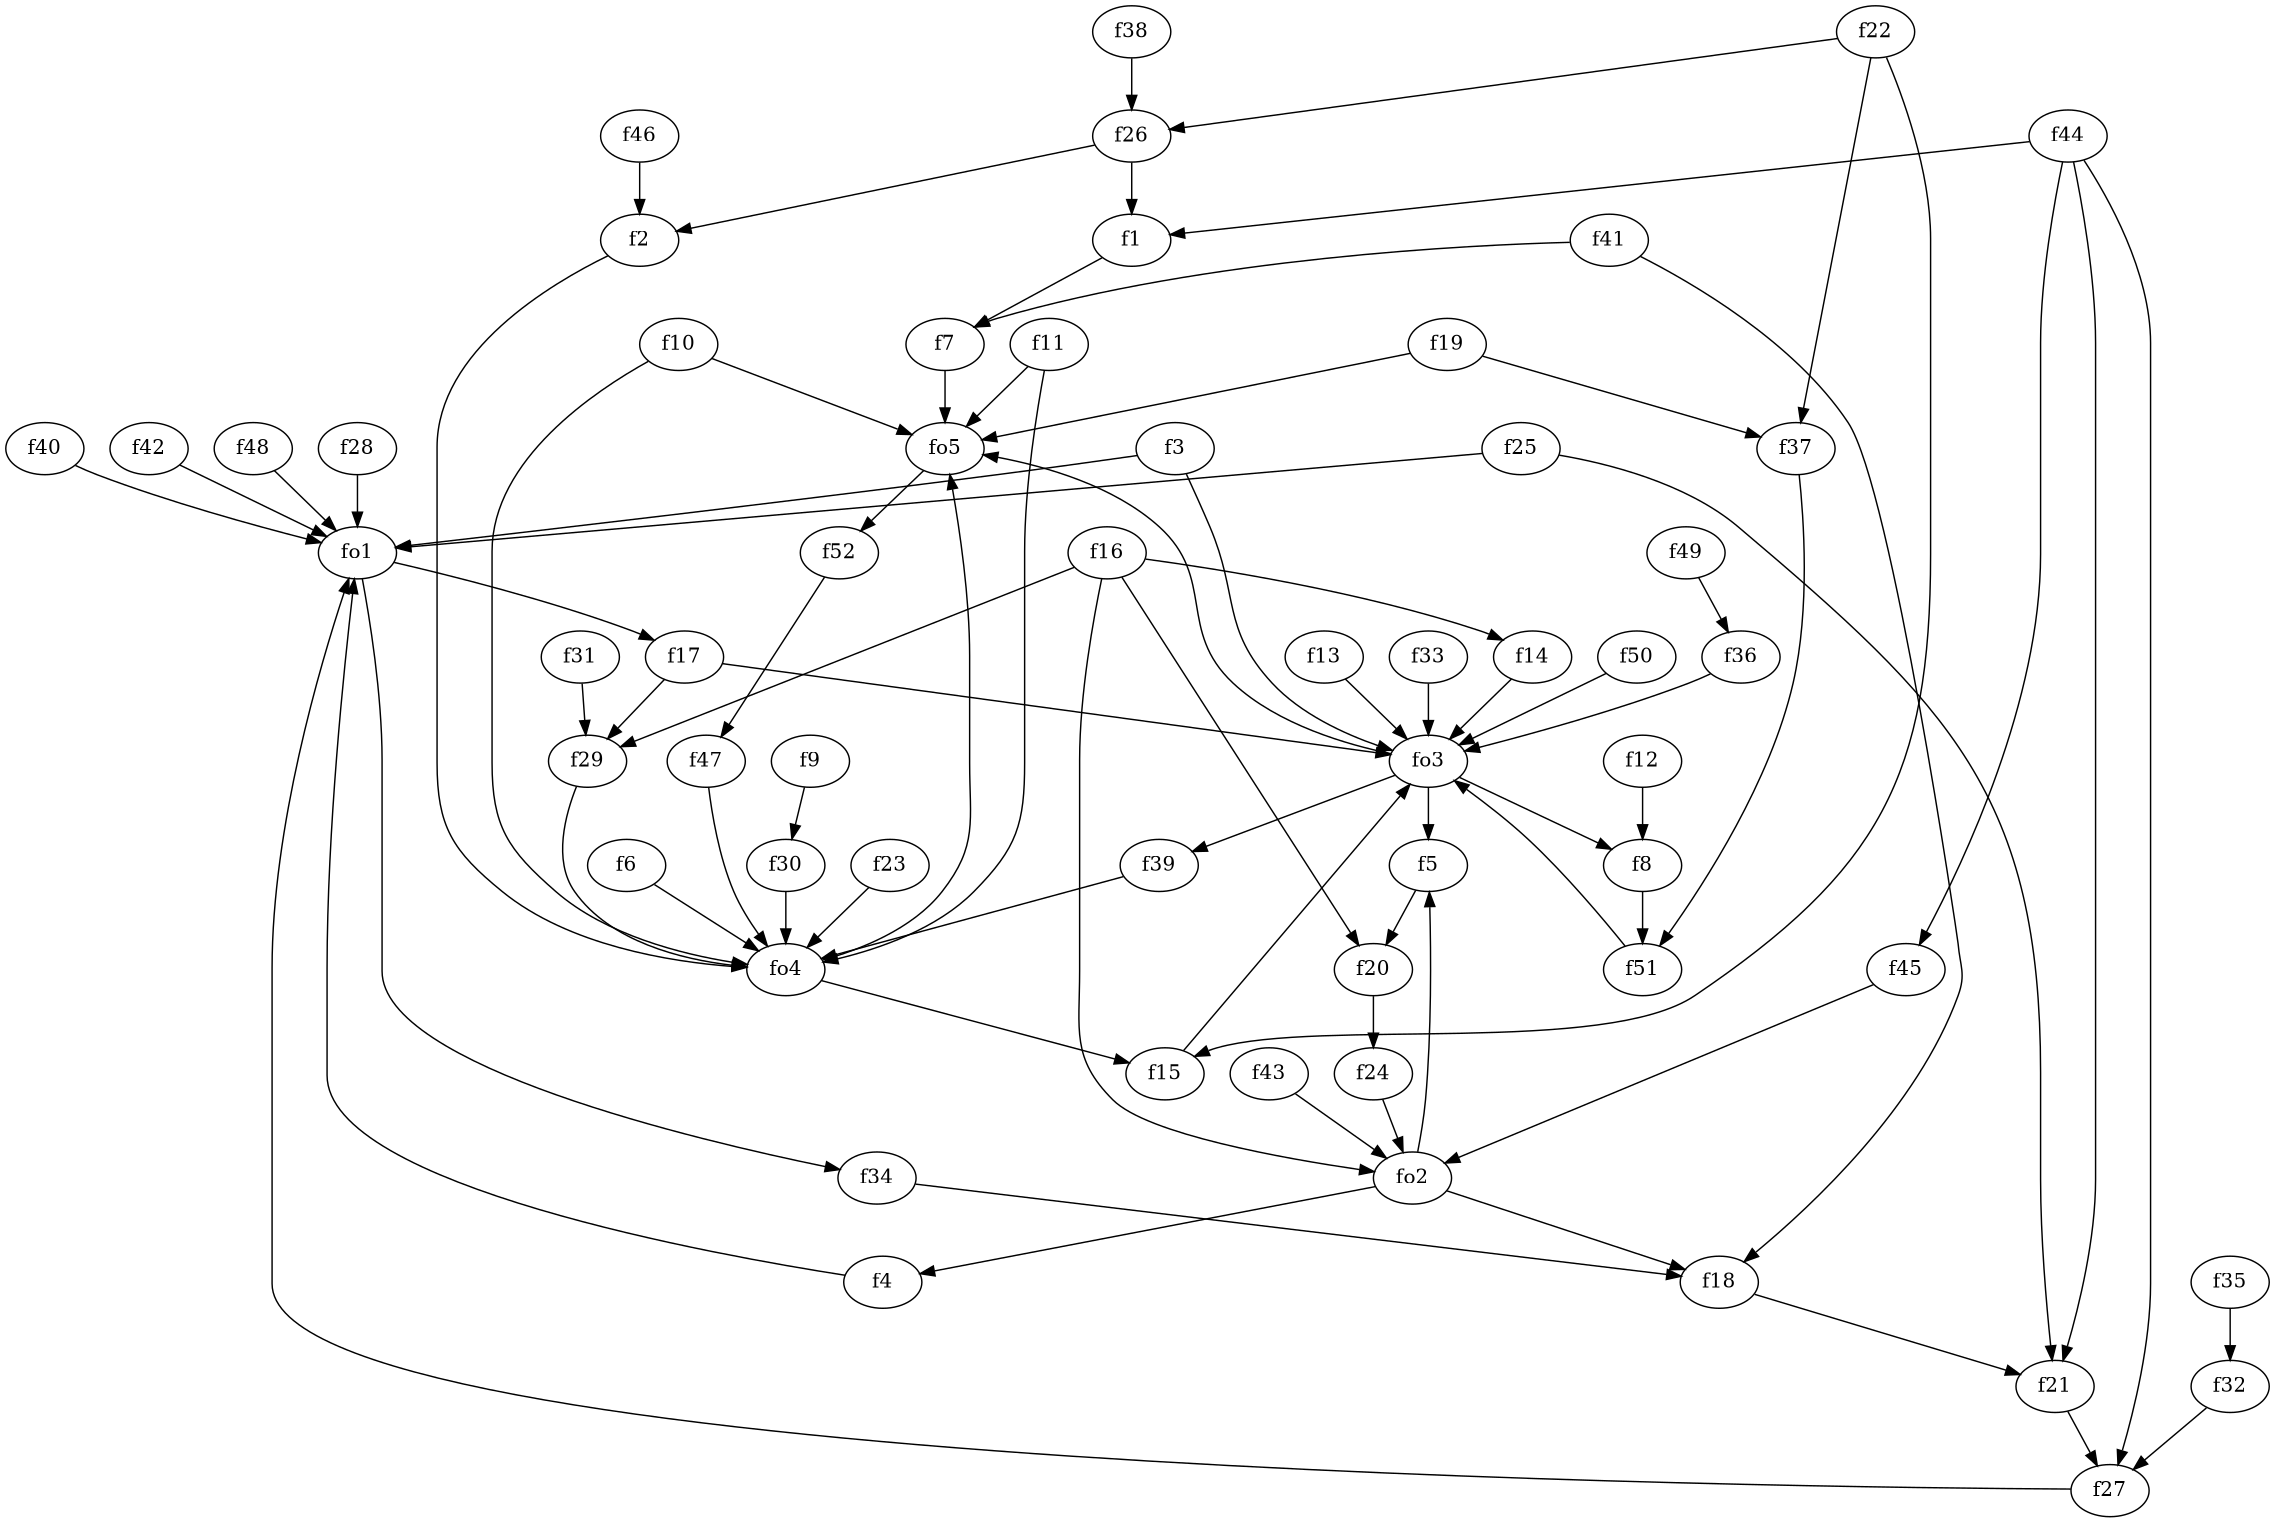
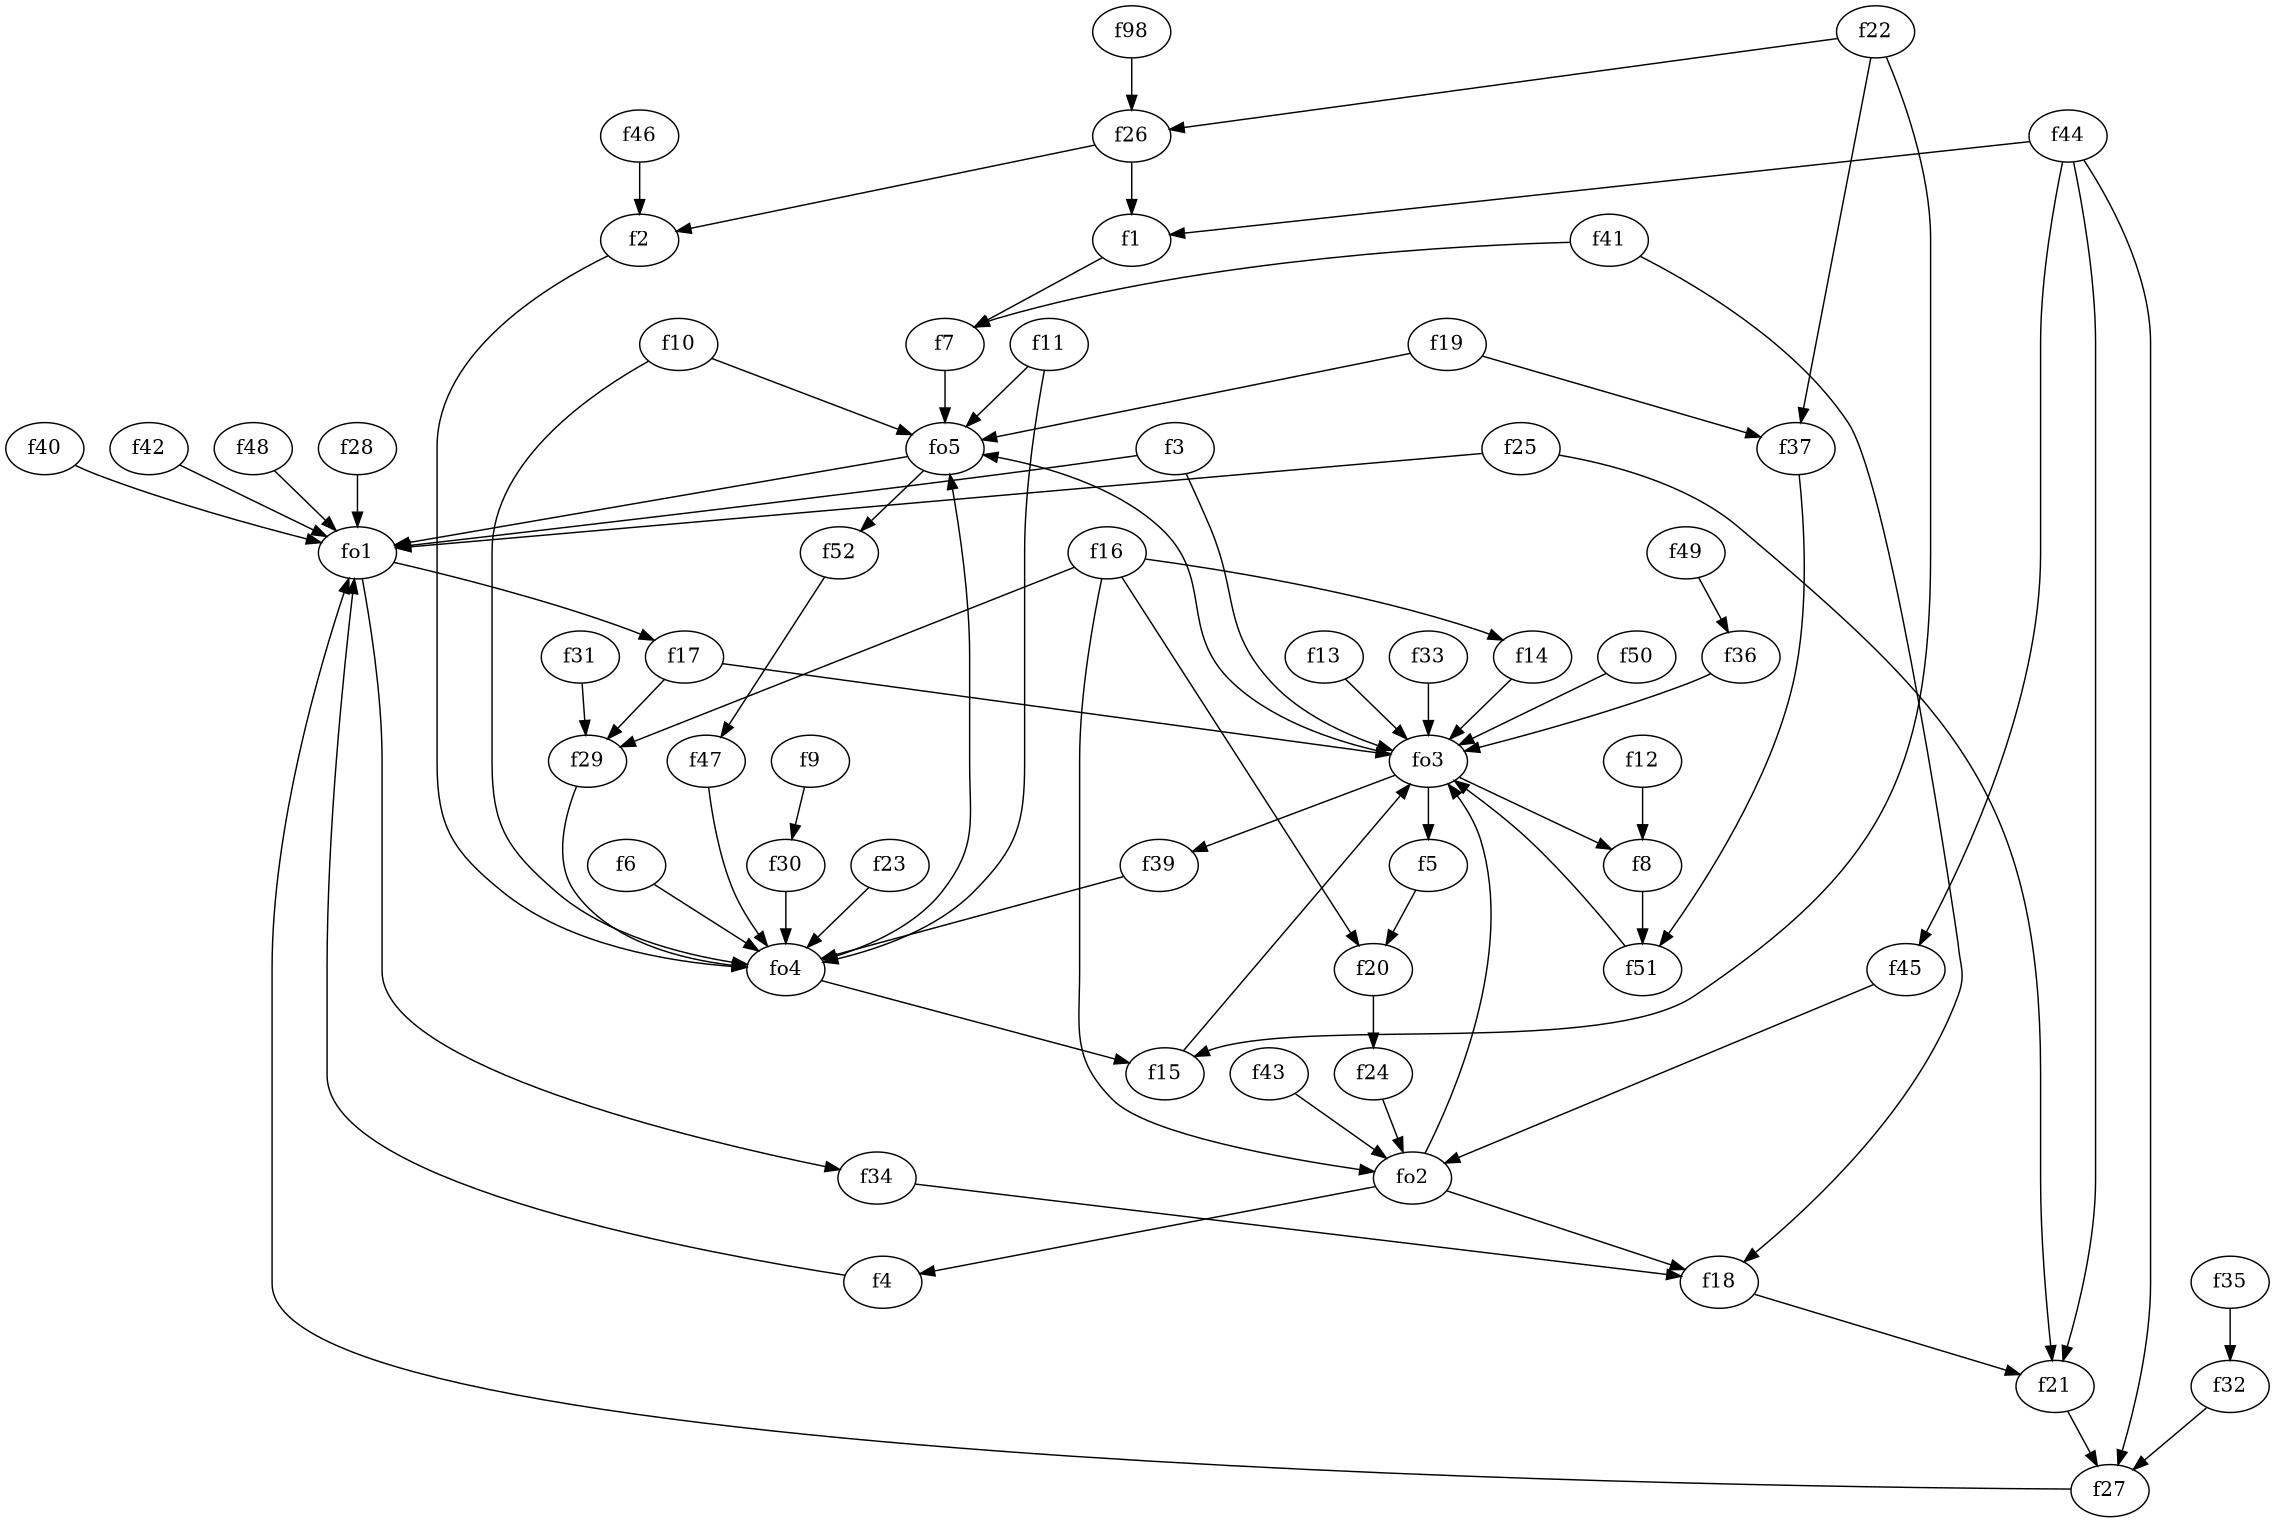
node "f38": label "f38" -> "f98"
edge "fo5" -> "fo1": added
edge "fo2" -> "f5": now "fo2" -> "fo3"
